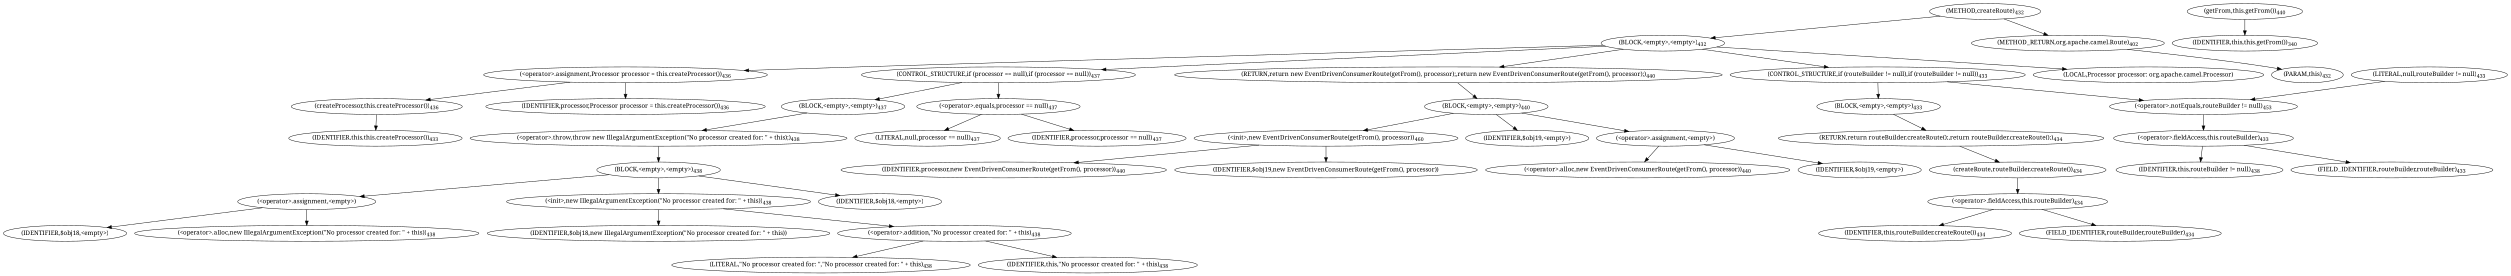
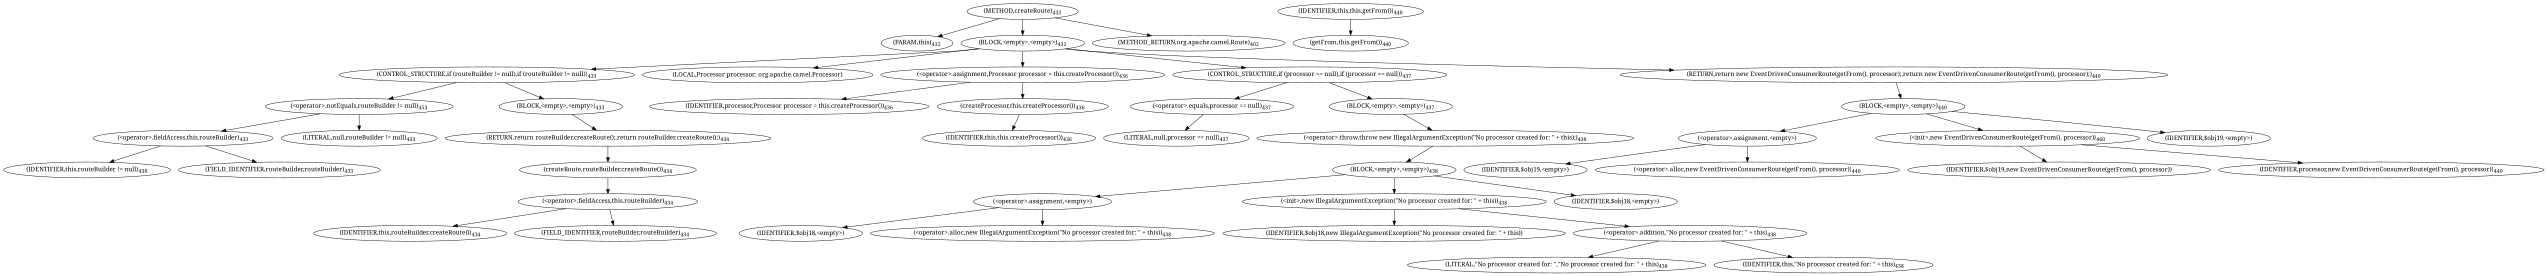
edge "(getFrom,this.getFrom())" -> "(IDENTIFIER,this,this.getFrom())": reversed
node "(IDENTIFIER,this,this.getFrom())": text "340" -> "440"
edge "(METHOD_RETURN,org.apache.camel.Route)" -> "(PARAM,this)": now "(METHOD,createRoute)" -> "(PARAM,this)"
edge "(LITERAL,null,routeBuilder != null)" -> "(<operator>.notEquals,routeBuilder != null)": reversed
node "(IDENTIFIER,this,this.createProcessor())": text "433" -> "436"
node "(IDENTIFIER,processor,processor == null)": removed
